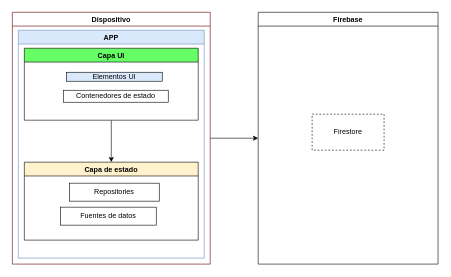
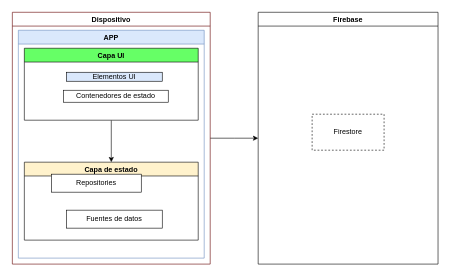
node "Repositories": moved (114, 192) -> (96, 183)
node "Fuentes de datos": moved (108, 216) -> (114, 219)
